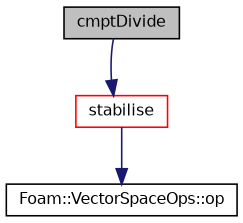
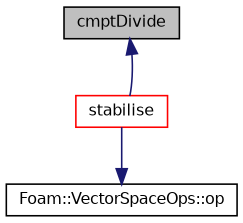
edge "cmptDivide" -> "stabilise": reversed
